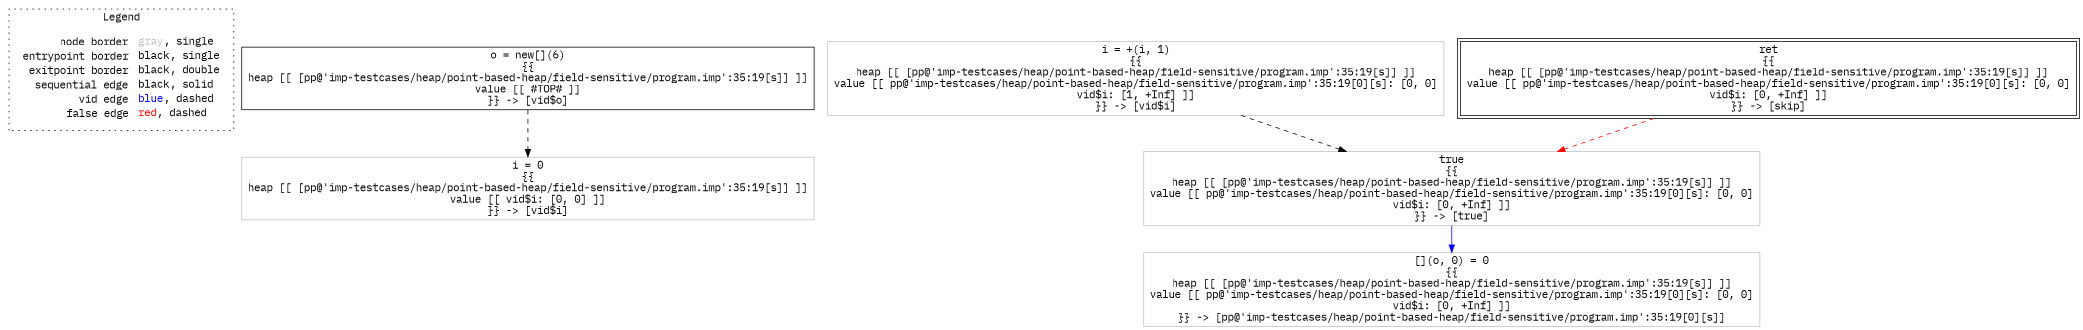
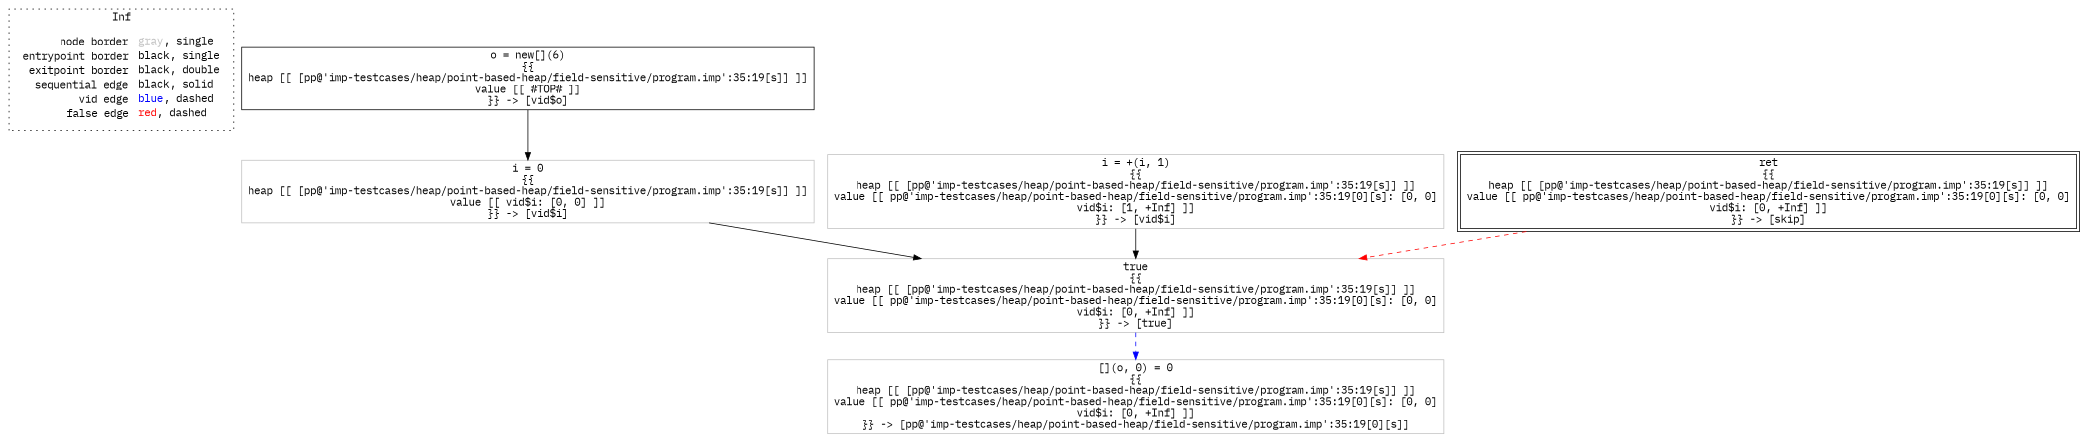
cluster "Legend": label "Legend" -> "Inf"
edge "o = new[](6)" -> "i = 0": style dashed -> solid
edge "i = +(i, 1)" -> "true": style dashed -> solid
edge "true" -> "[](o, 0) = 0": style solid -> dashed
edge "i = 0" -> "true": added
